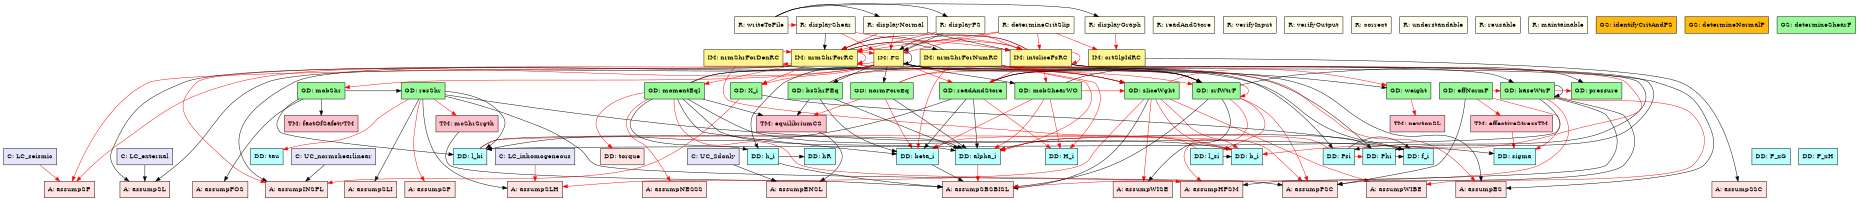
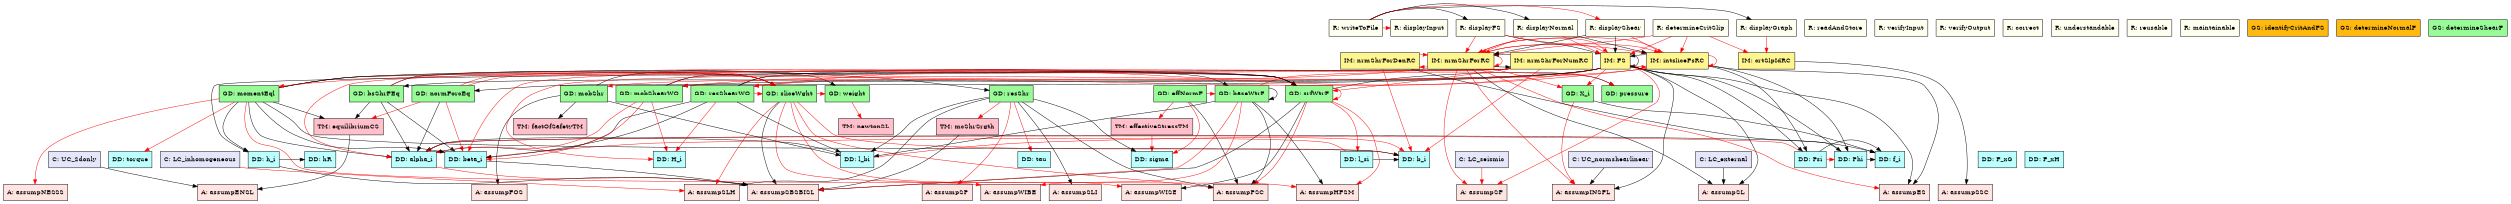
node "R: displayInput": added
edge "R: displayShear" -> "IM: FS": color red -> black
edge "GD: momentEql" -> "GD: sliceWght": added
node "GD: readAndStore": label "GD: readAndStore" -> "GD: resShearWO"
node "DD: torque": fillcolor mistyrose -> paleturquoise1
